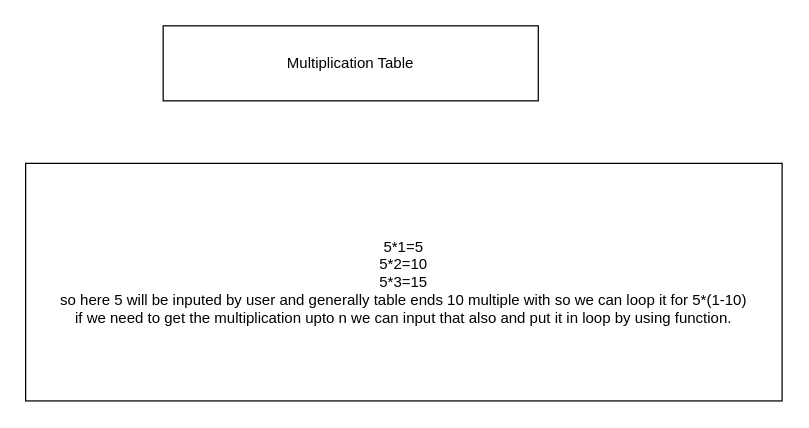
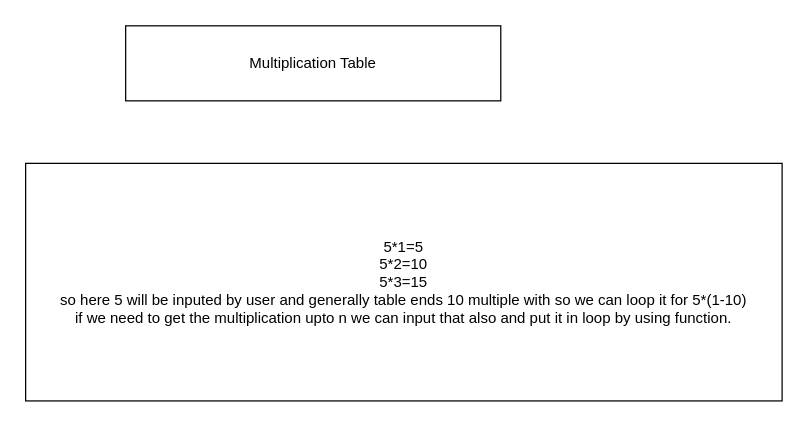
node "Multiplication Table": moved (351, 63) -> (313, 63)
